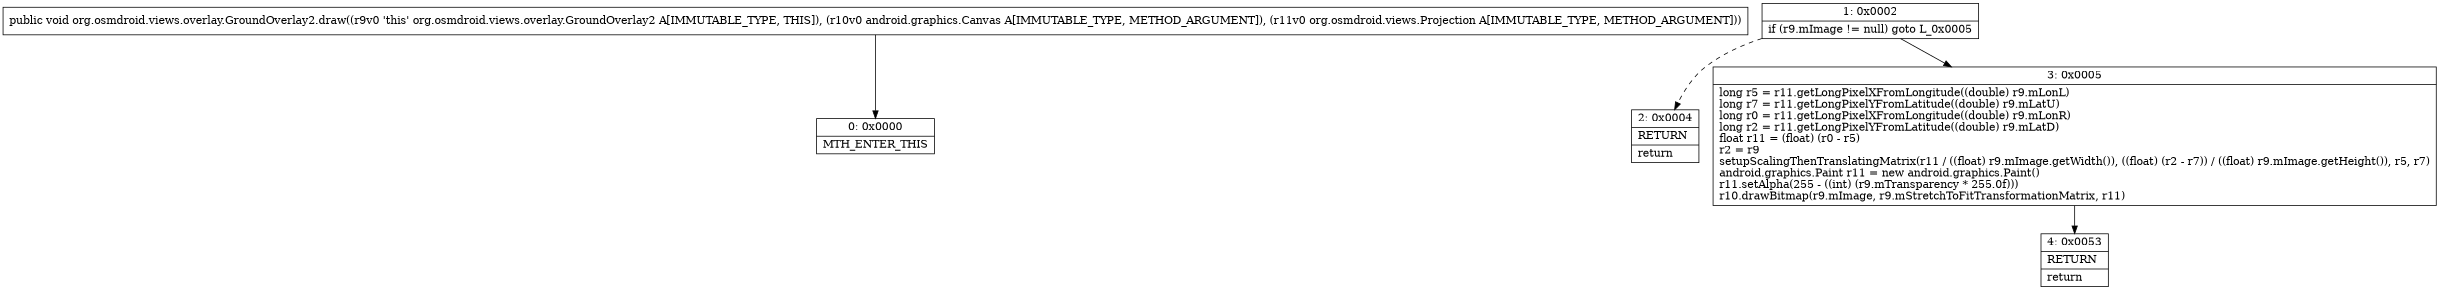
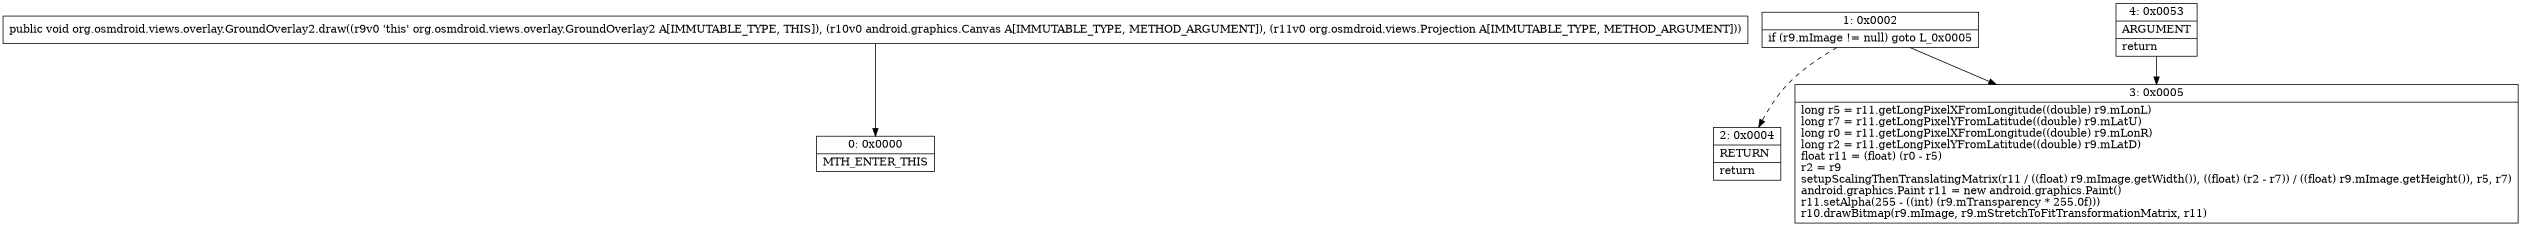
edge "3: 0x0005" -> "4: 0x0053": reversed
node "4: 0x0053": text "RETURN" -> "ARGUMENT"
